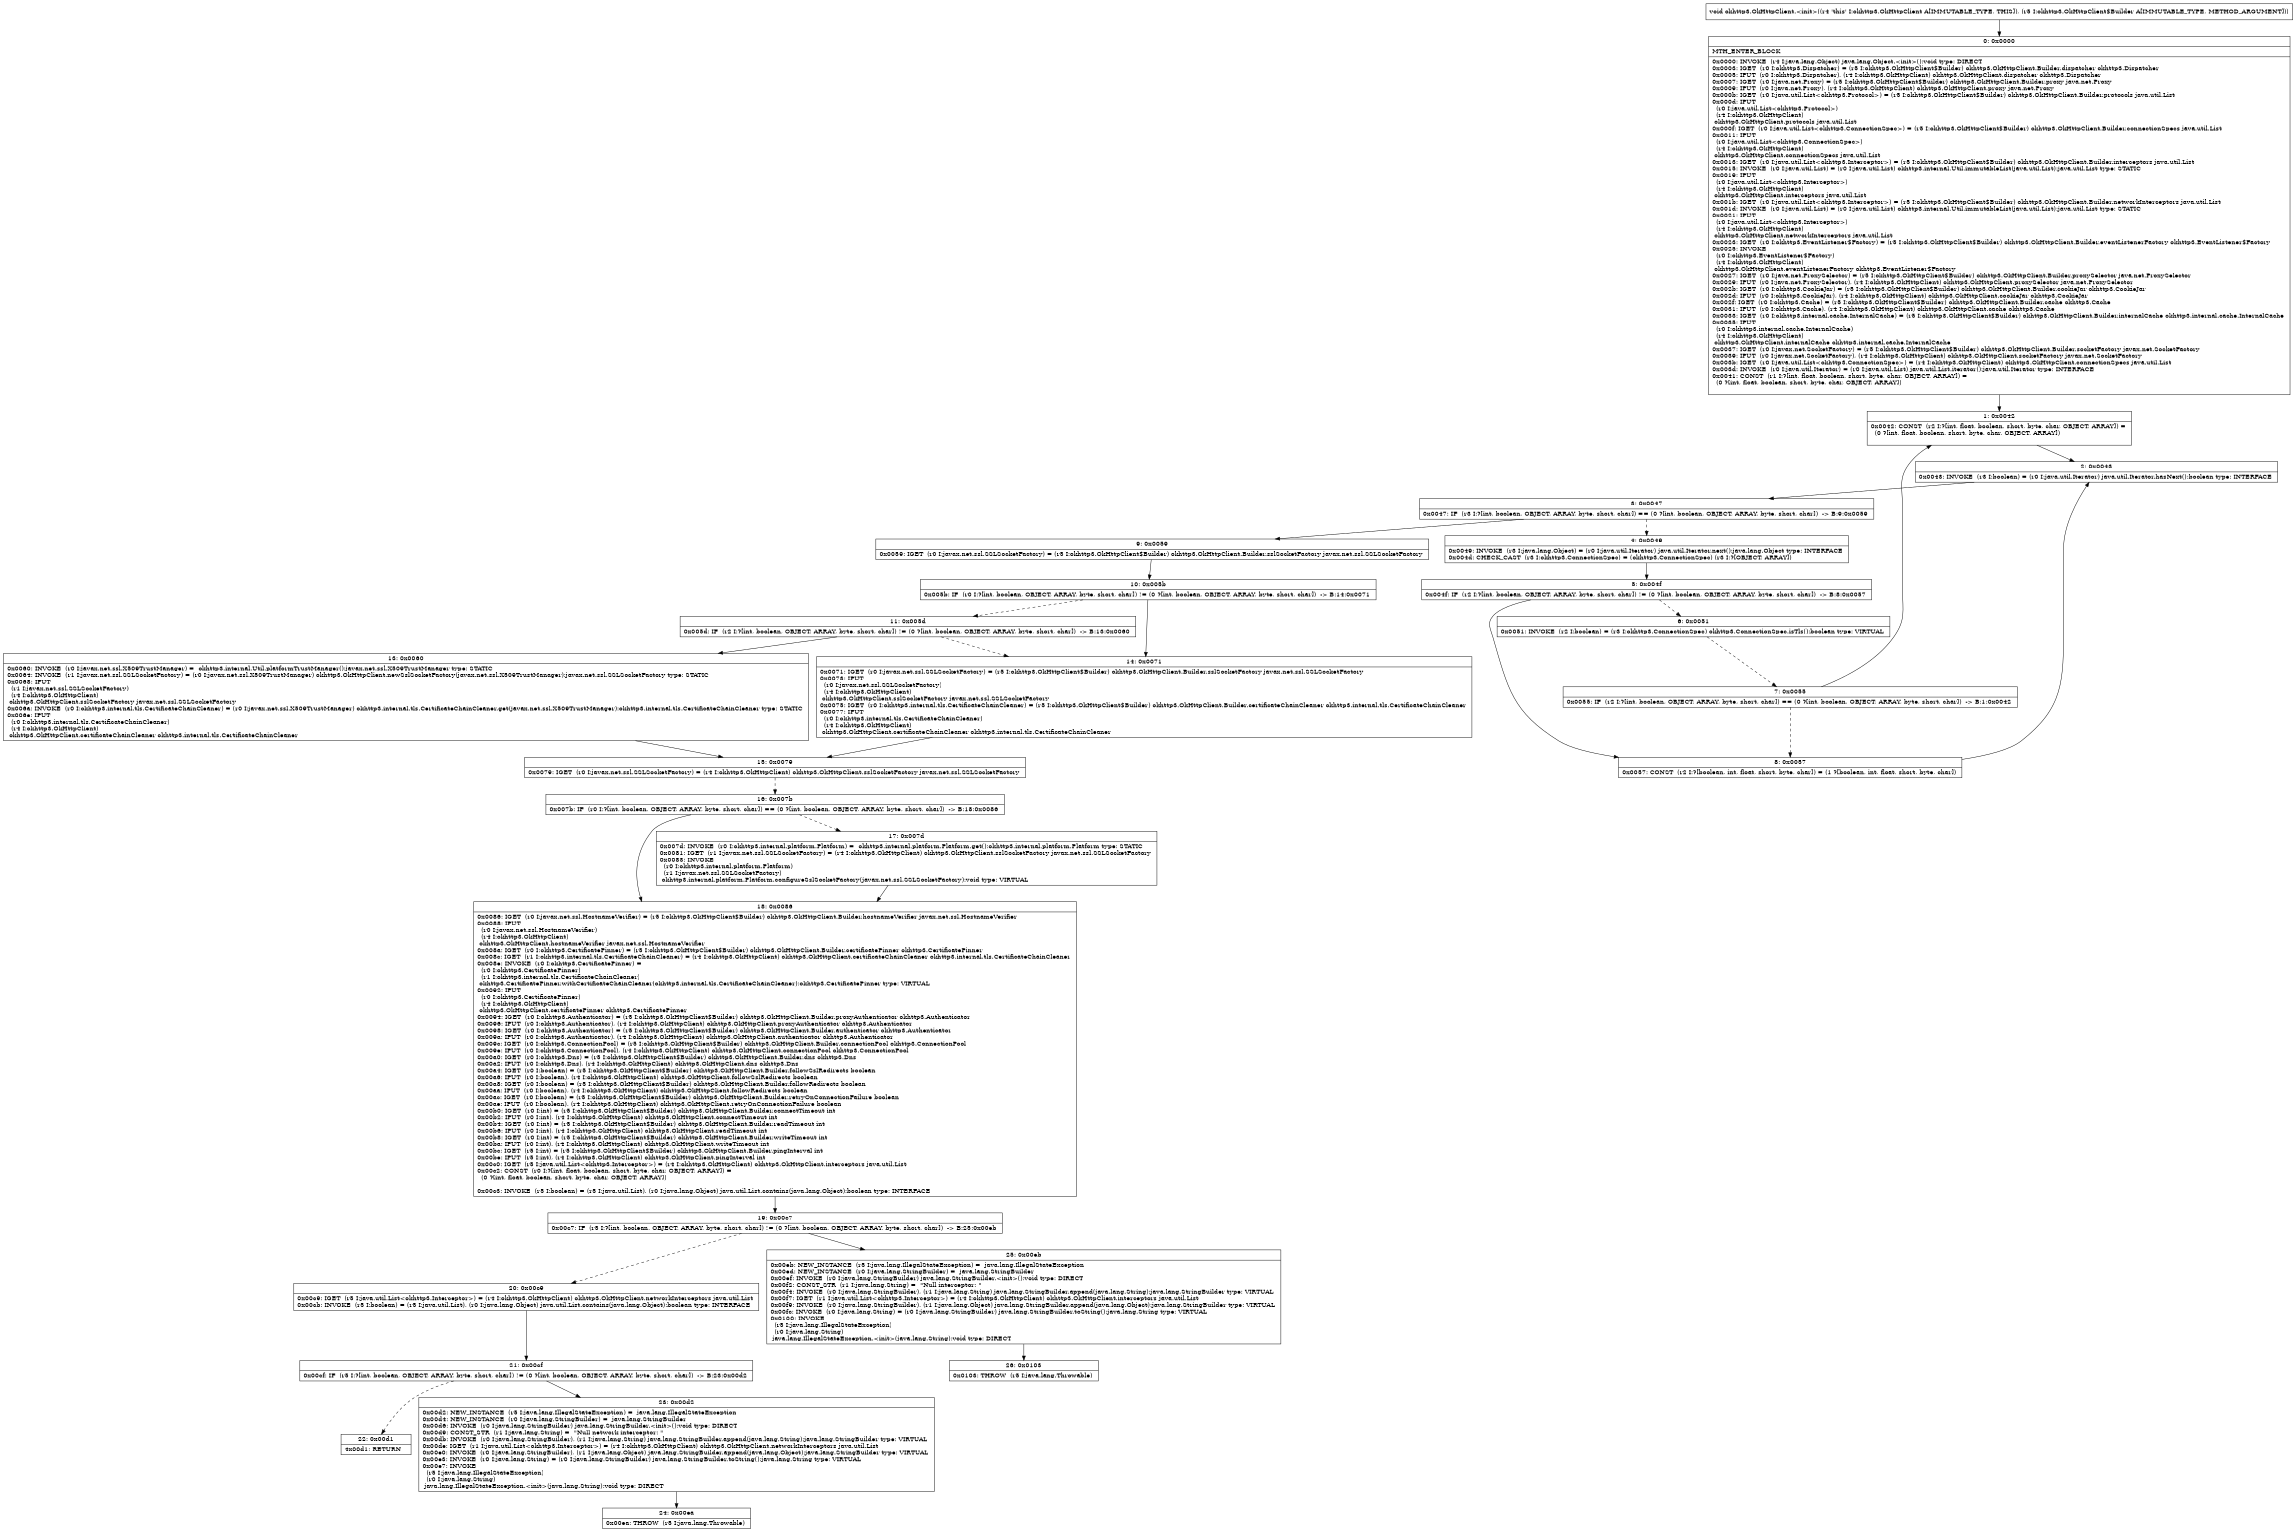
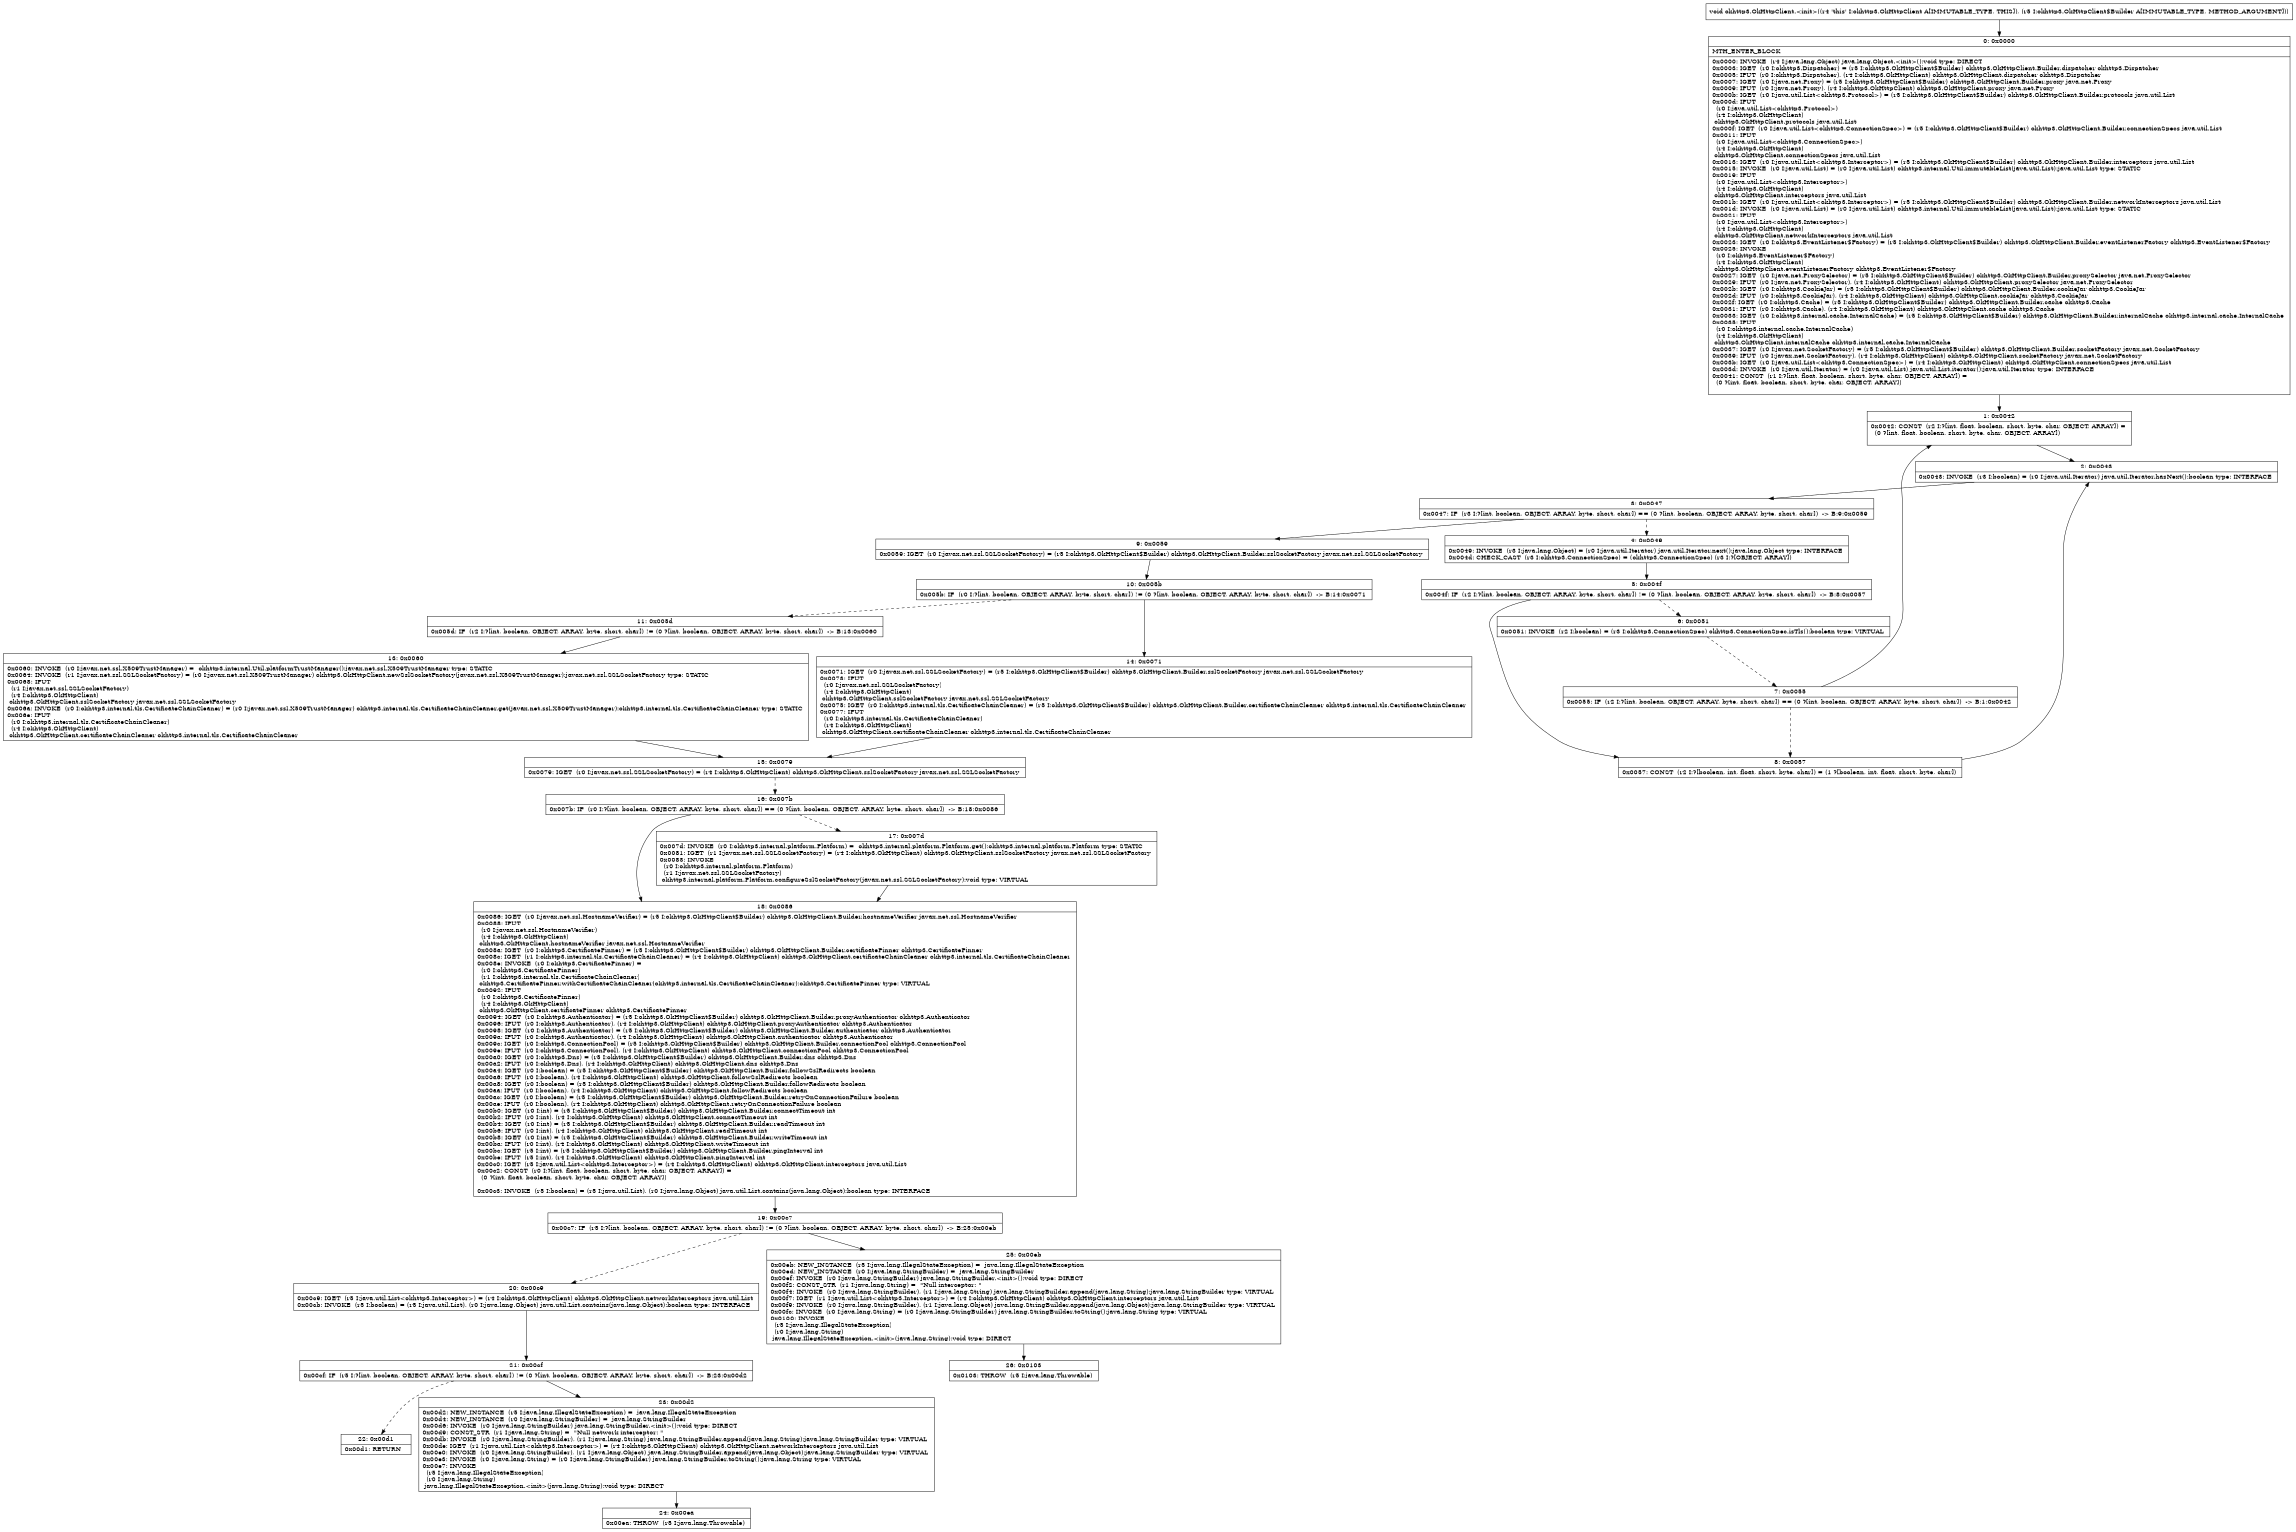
edge "11: 0x005d" -> "14: 0x0071": removed
node "22: 0x00d1": text "4x00d1: RETURN" -> "0x00d1: RETURN"
